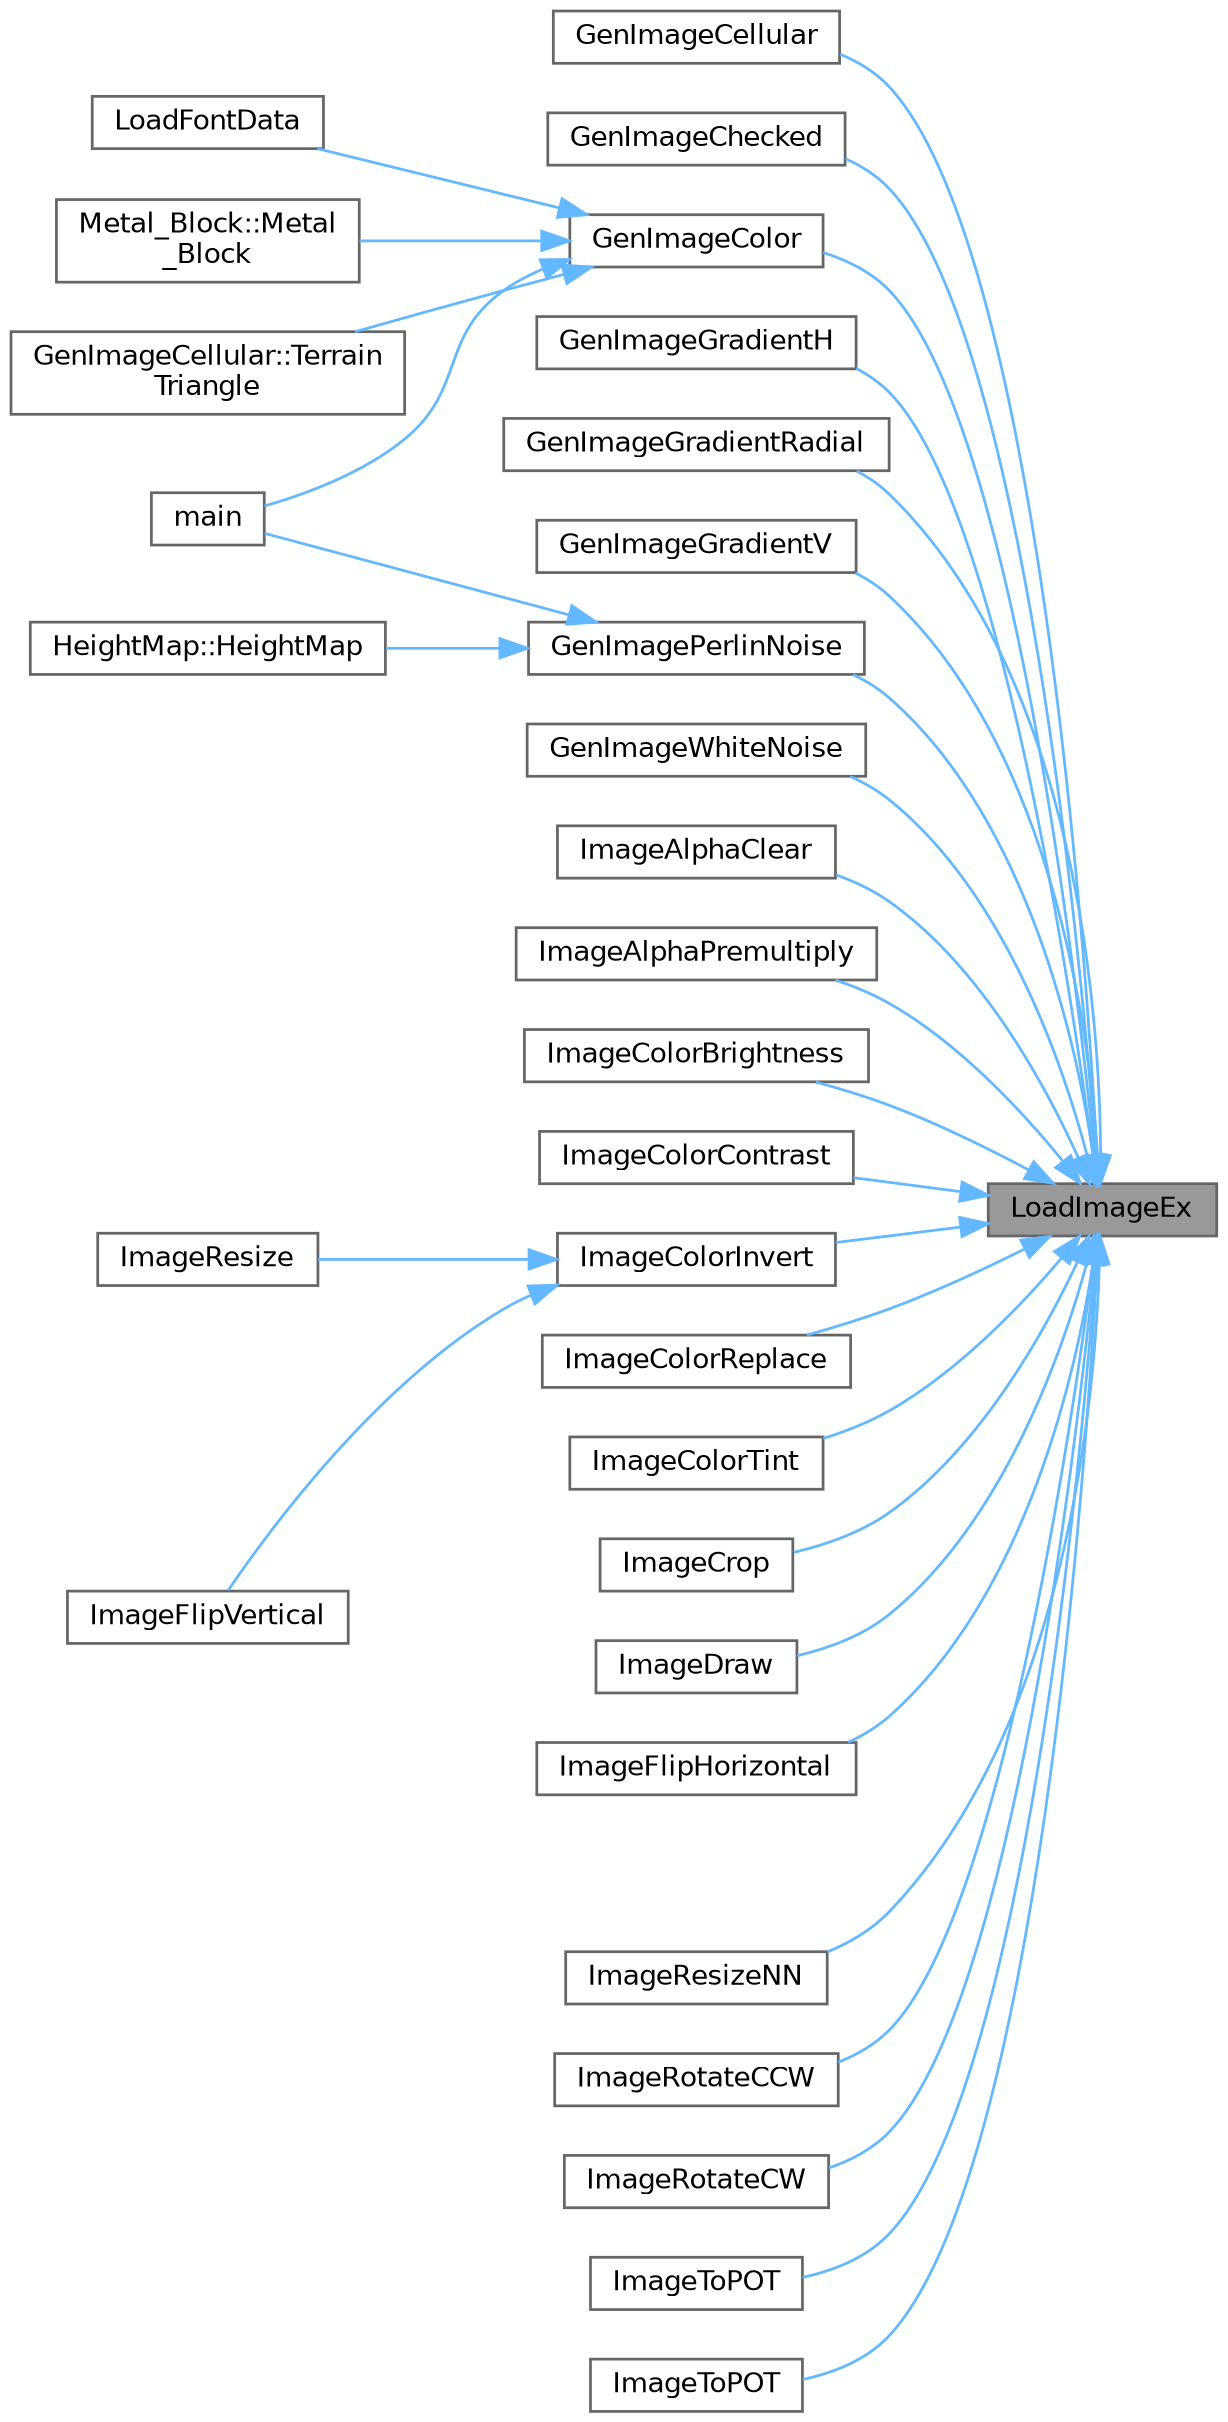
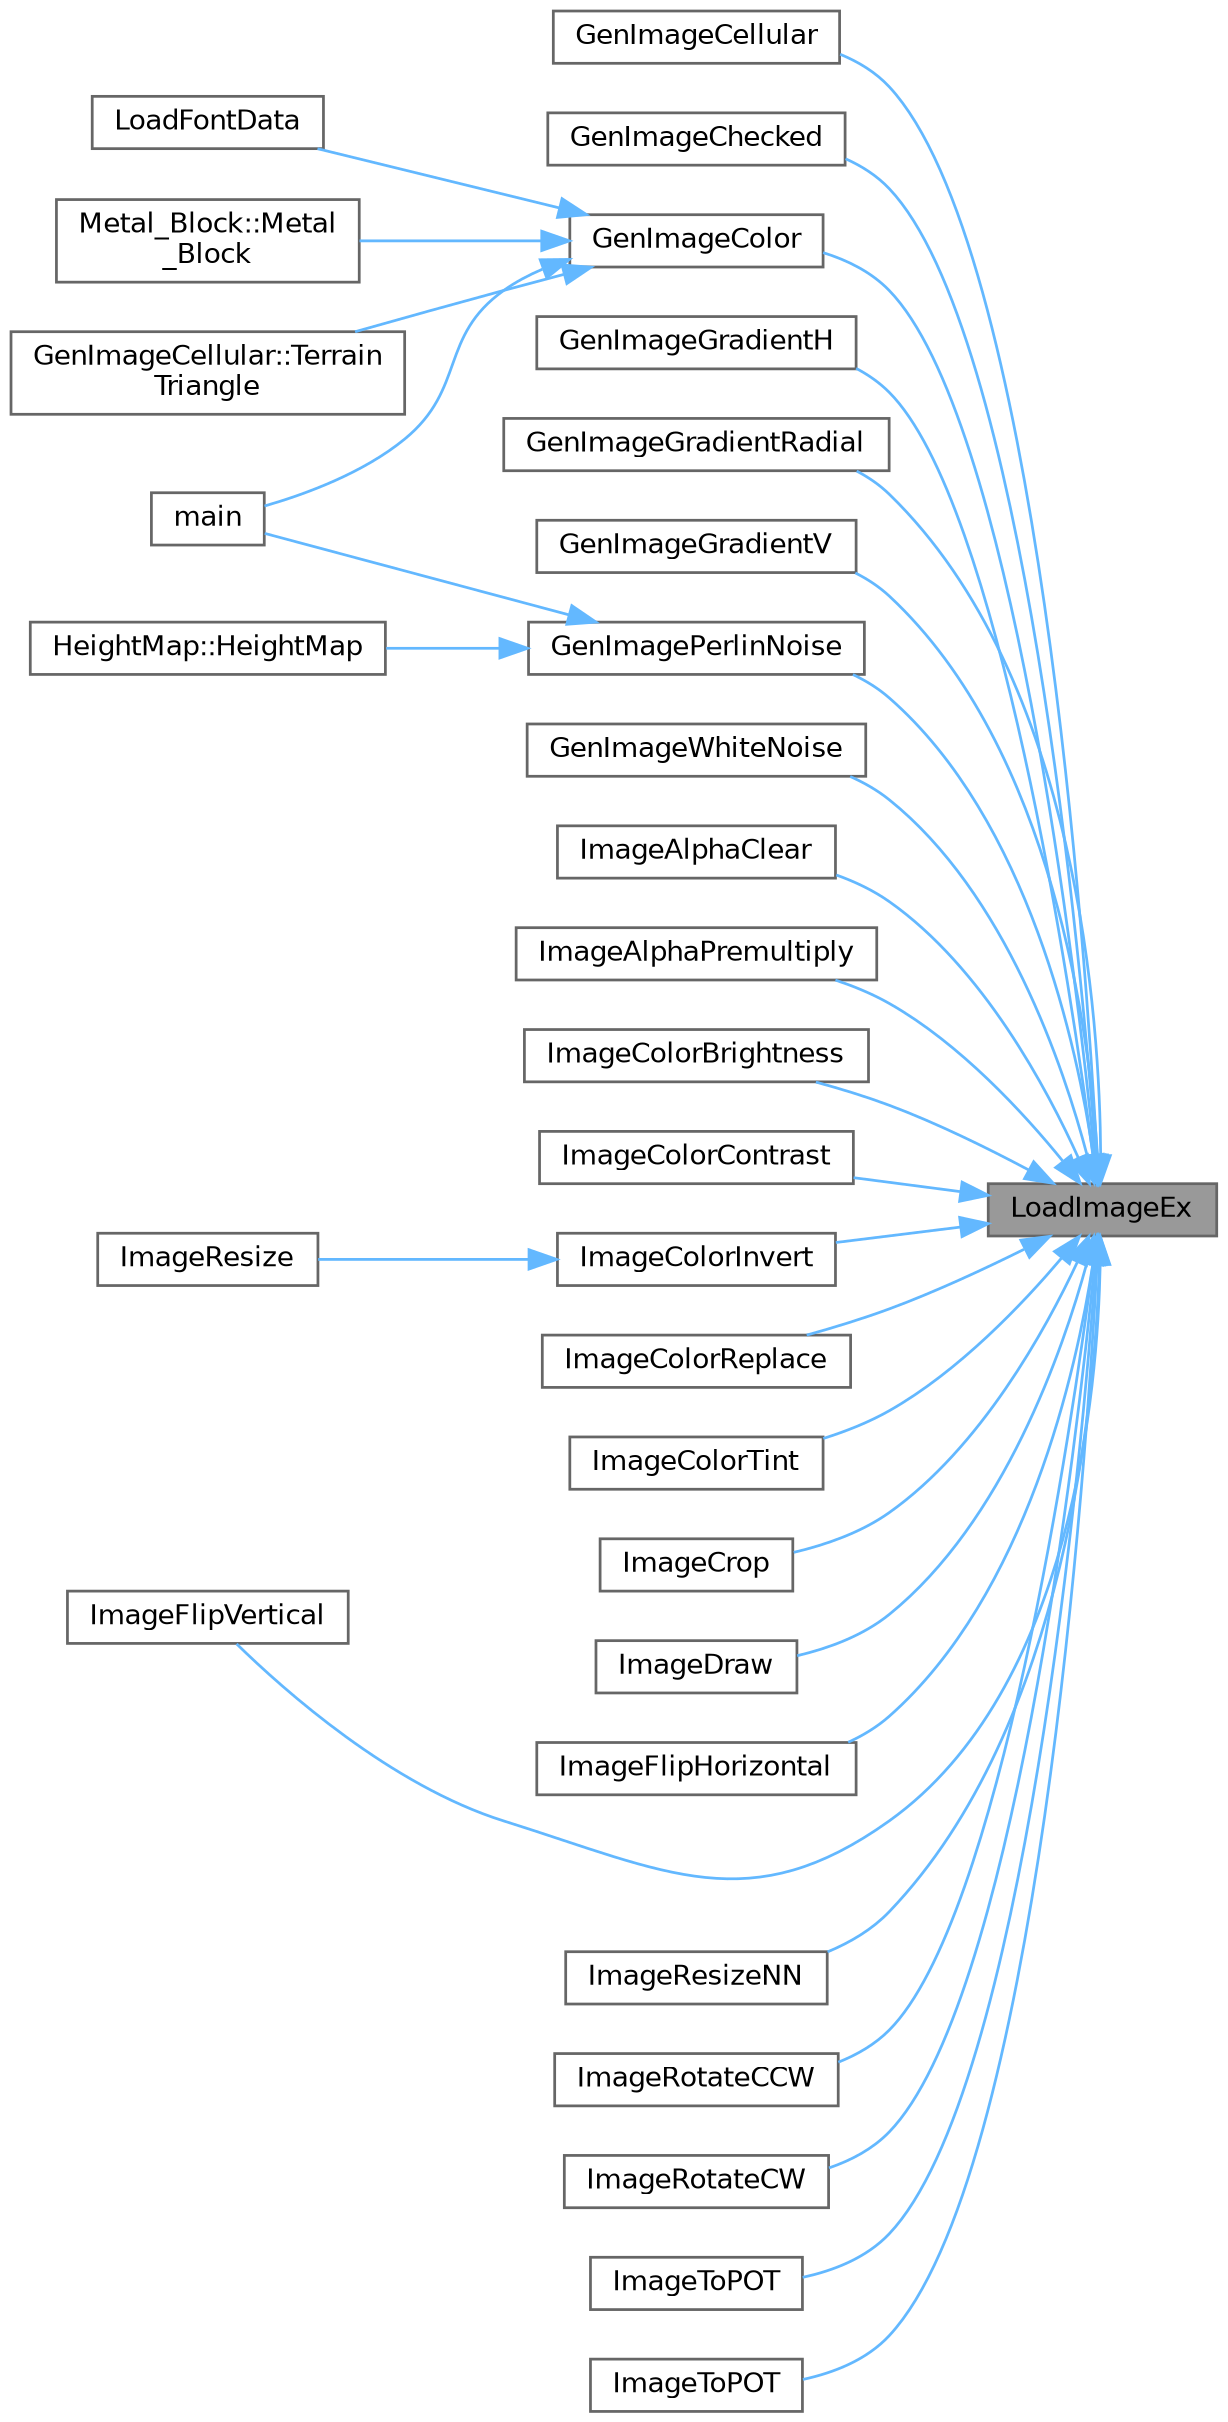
edge "ImageFlipVertical" -> "ImageColorInvert": now "ImageFlipVertical" -> "LoadImageEx"
